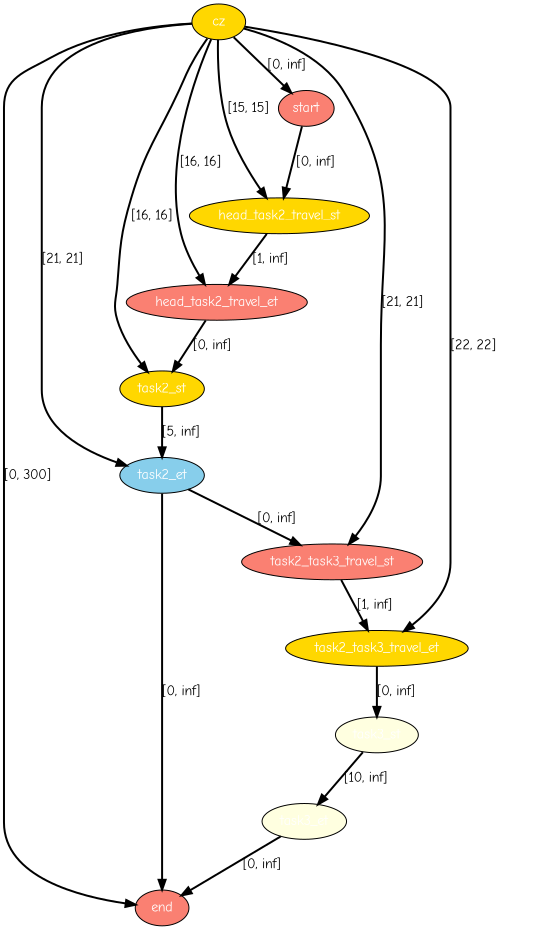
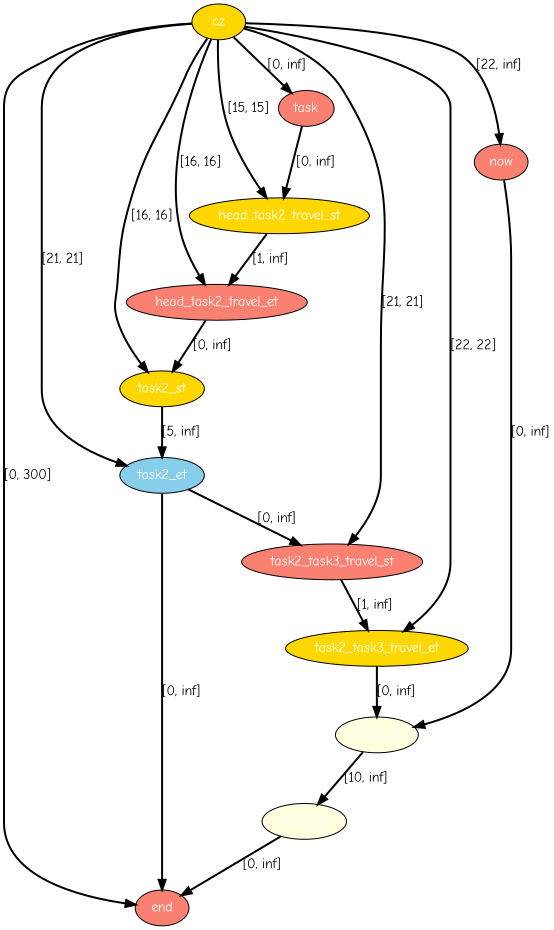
node "start": label "start" -> "task"
node "now": added
